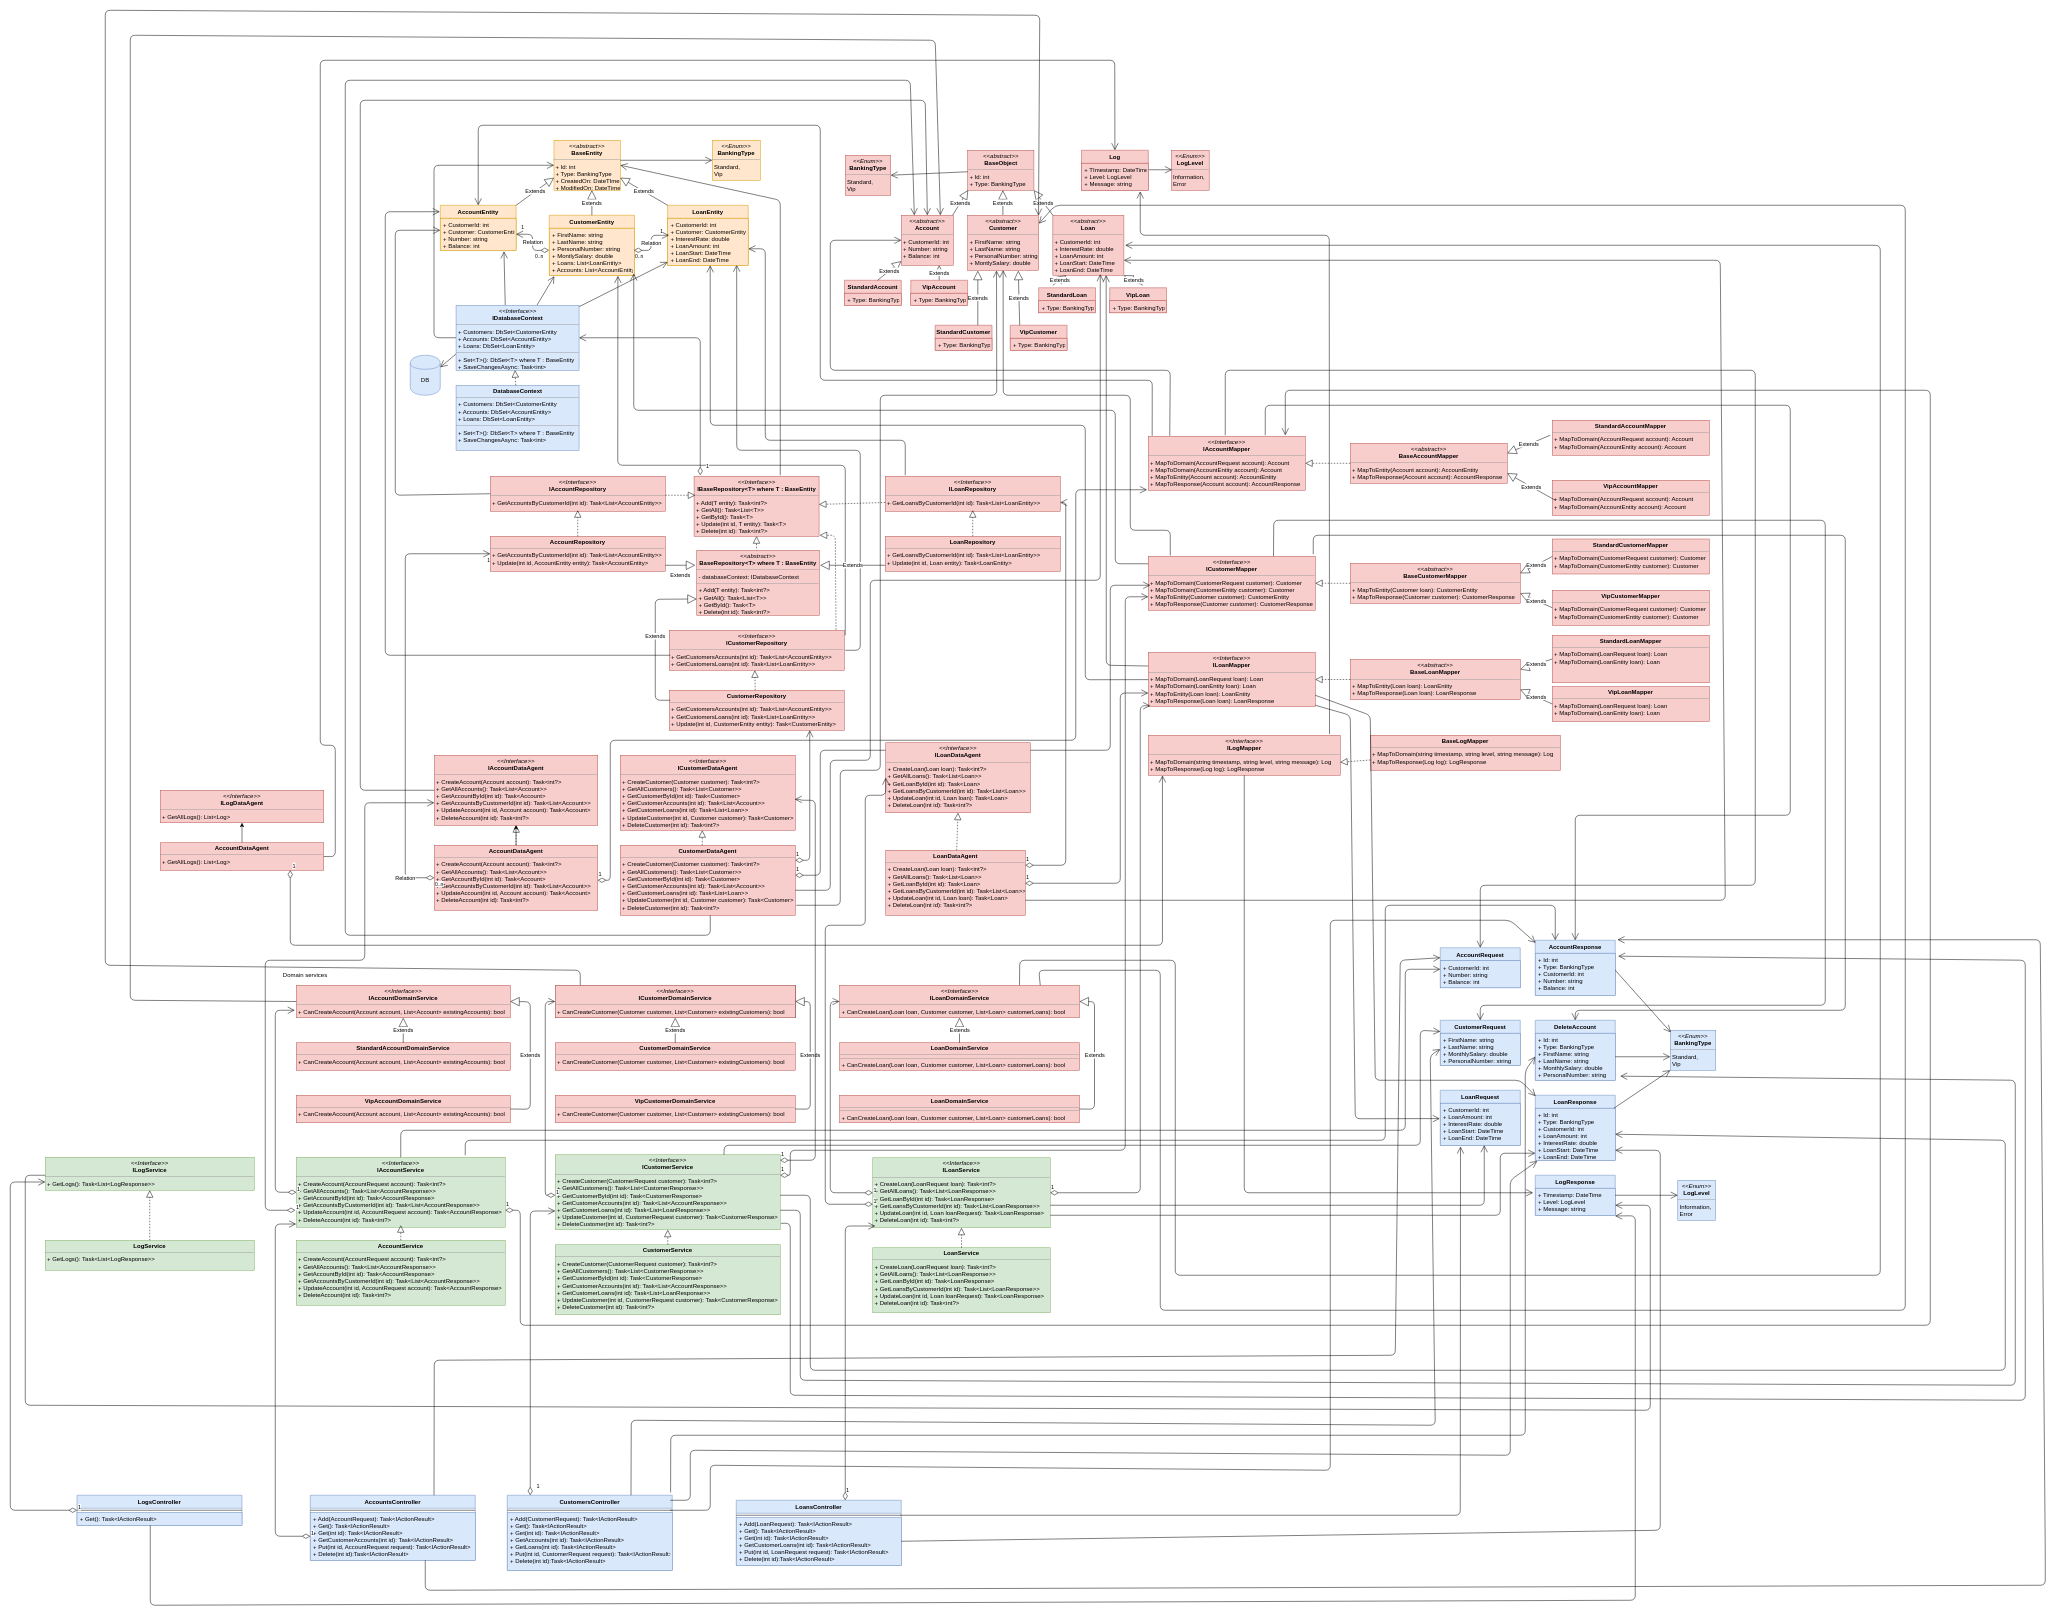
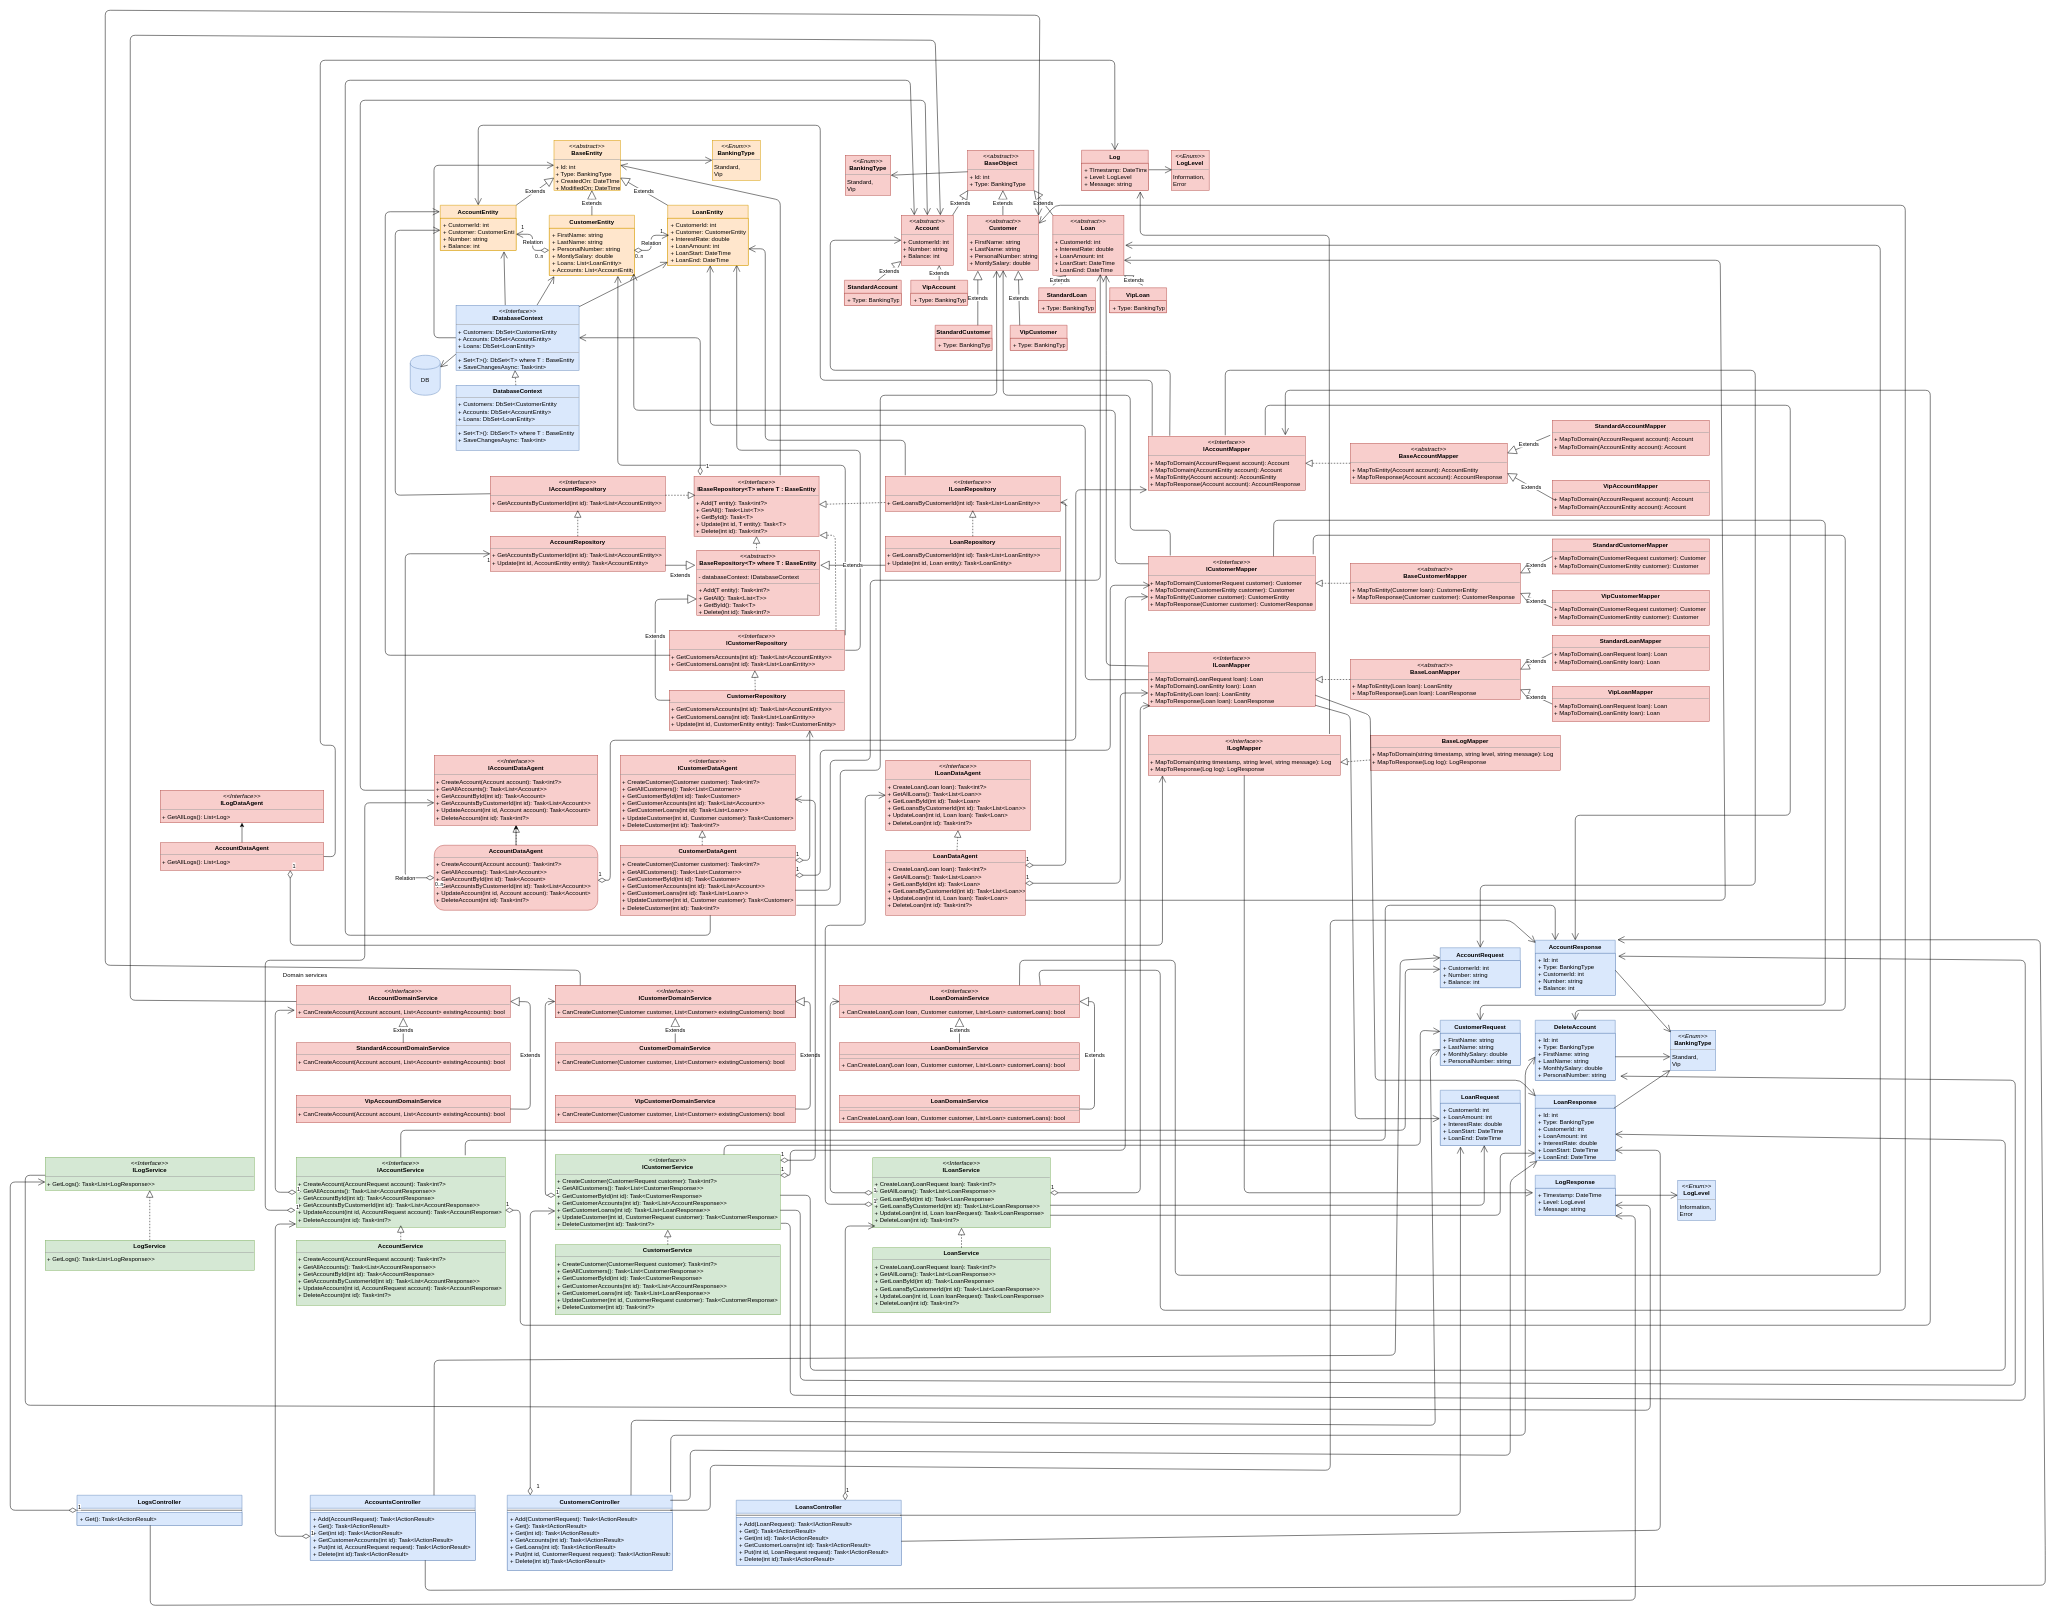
node "StandardLoanMapper + MapToDomain(LoanRequest loan): Loan + MapToDomain(LoanEntity loan): Loan": size 157x48 -> 157x35
node "<<Interface>> ILoanDataAgent + CreateLoan(Loan loan): Task<int?> + GetAllLoans(): Task<List<Loan>> + GetLoanById(int id): Task<Loan> + GetLoansByCustomerId(int id): Task<List<Loan>> + UpdateLoan(int id, Loan loan): Task<Loan> + DeleteLoan(int id): Task<int?>": moved (958, 778) -> (958, 795)
node "AccountDataAgent + CreateAccount(Account account): Task<int?> + GetAllAccounts(): Task<List<Account>> + GetAccountById(int id): Task<Account> + GetAccountsByCustomerId(int id): Task<List<Account>> + UpdateAccount(int id, Account account): Task<Account> + DeleteAccount(int id): Task<int?>": shape rectangle -> rounded rectangle
